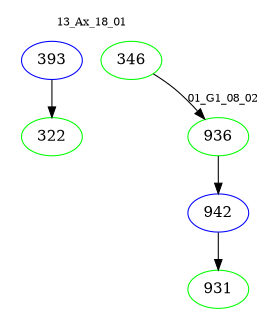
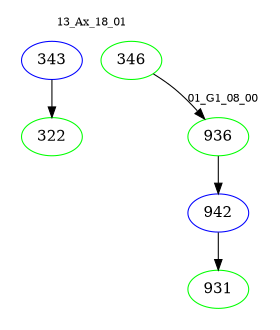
node "393": label "393" -> "343"
cluster "01_G1_08_02": label "01_G1_08_02" -> "01_G1_08_00"
